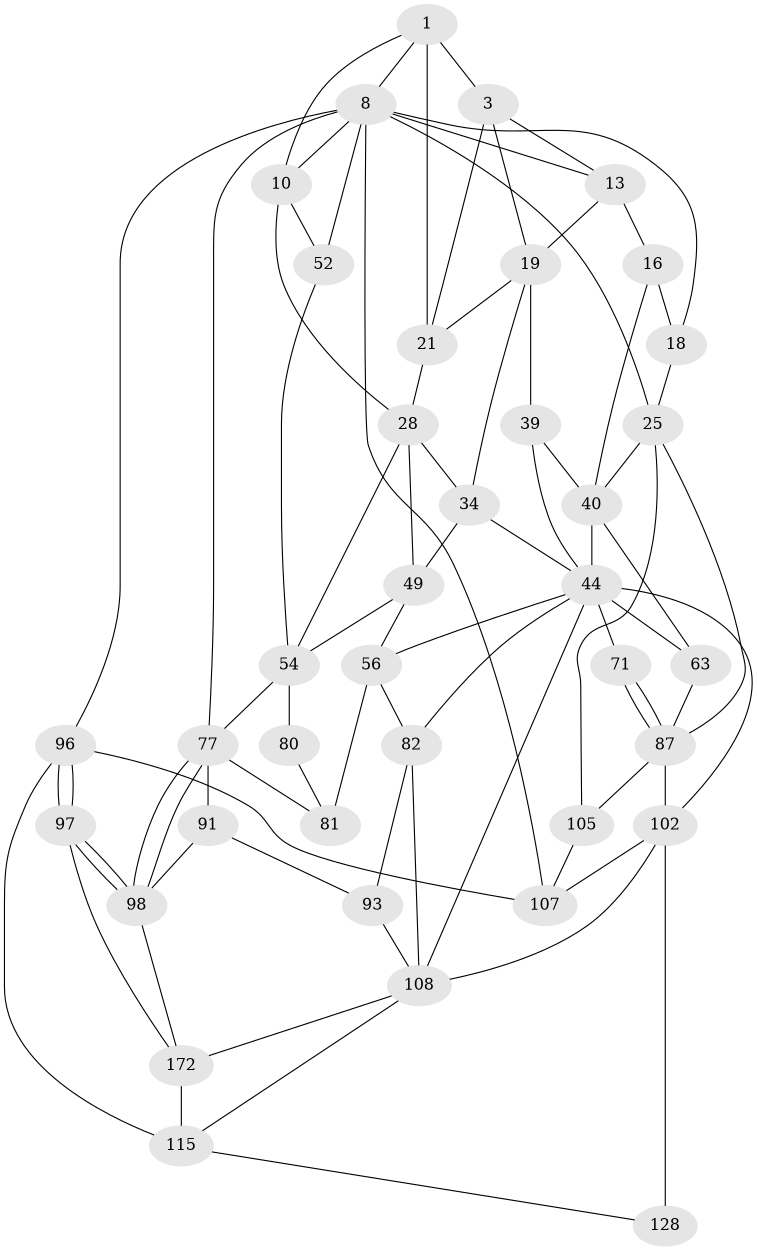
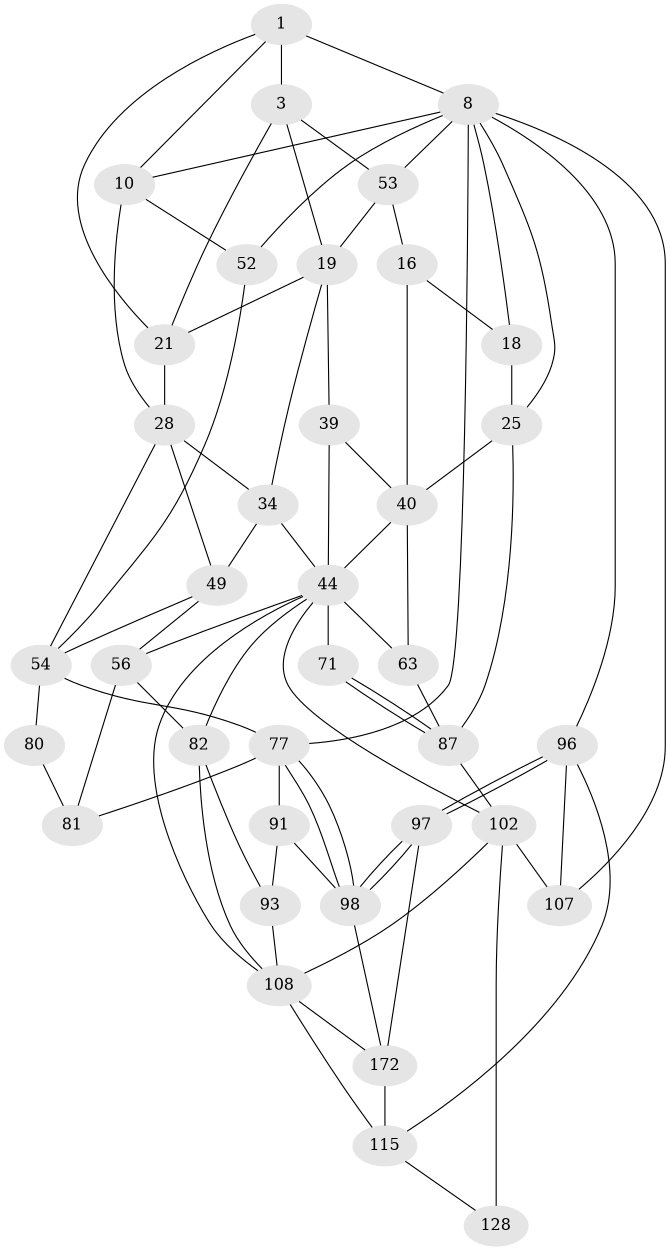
node "13": label "13" -> "53"
node "105": removed
